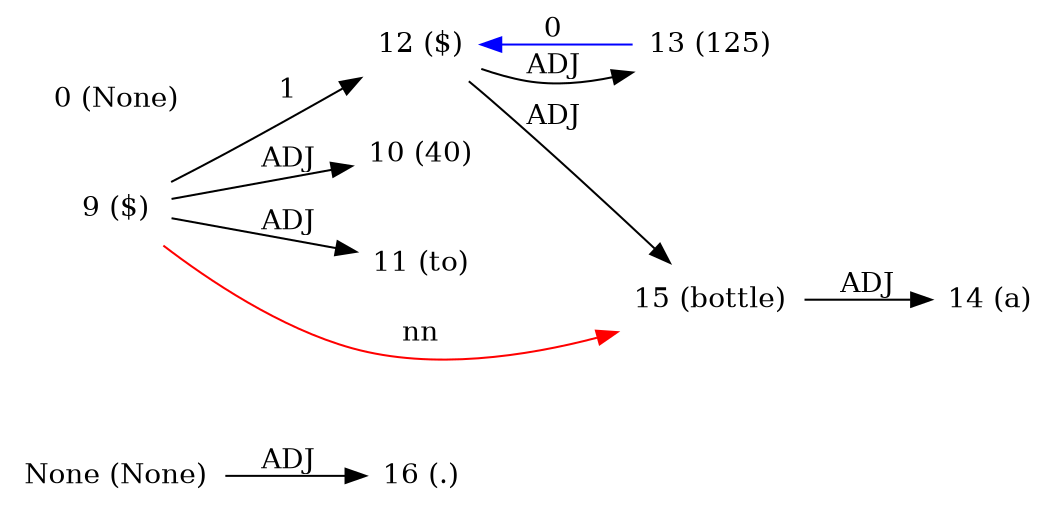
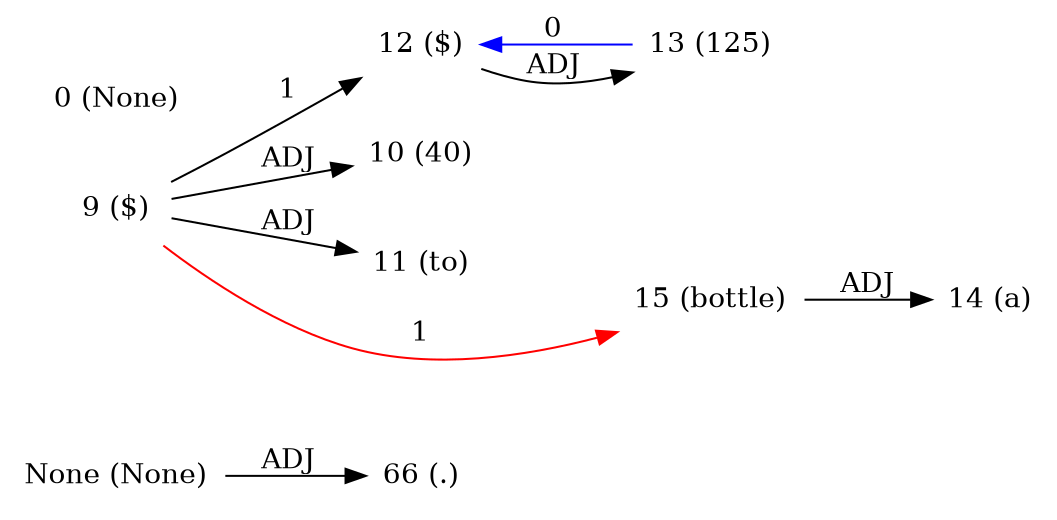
edge "12 ($)" -> "15 (bottle)": removed, label "ADJ"
edge "9 ($)" -> "15 (bottle)": label "nn" -> "1"
node "16 (.)": label "16 (.)" -> "66 (.)"
